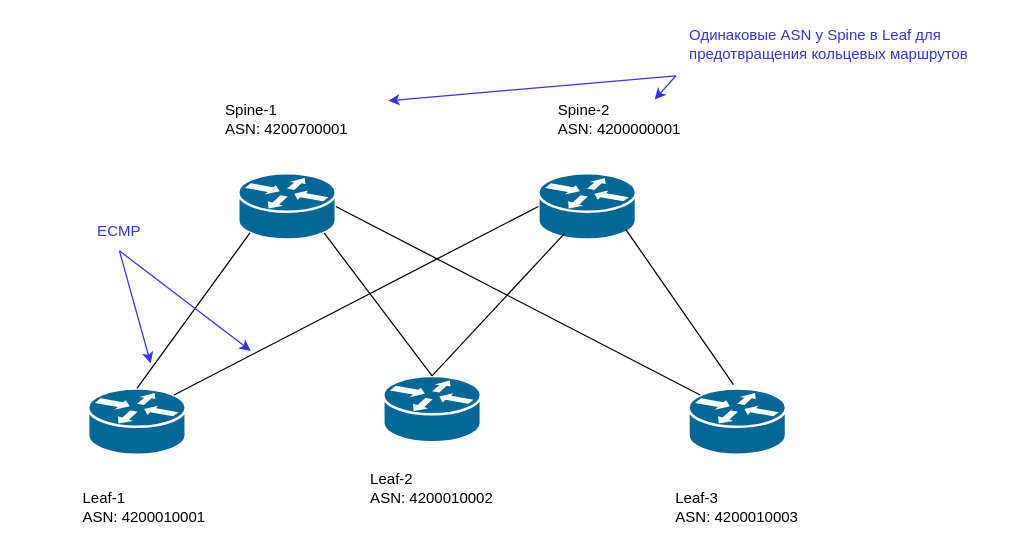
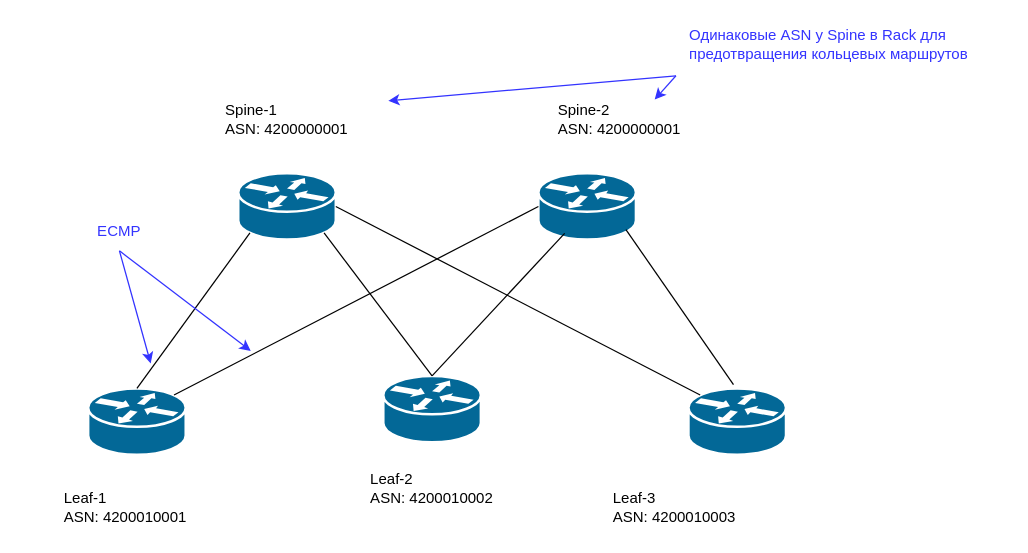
node "Одинаковые ASN у Spine в Leaf для предотвращения кольцевых маршрутов": label "Одинаковые ASN у Spine в Leaf для предотвращения кольцевых маршрутов" -> "Одинаковые ASN у Spine в Rack для предотвращения кольцевых маршрутов"
node "Spine-1 ASN: 4200700001": label "Spine-1 ASN: 4200700001" -> "Spine-1 ASN: 4200000001"
node "Leaf-1 ASN: 4200010001": moved (144, 507) -> (126, 507)
node "Leaf-3 ASN: 4200010003": moved (737, 507) -> (674, 507)
